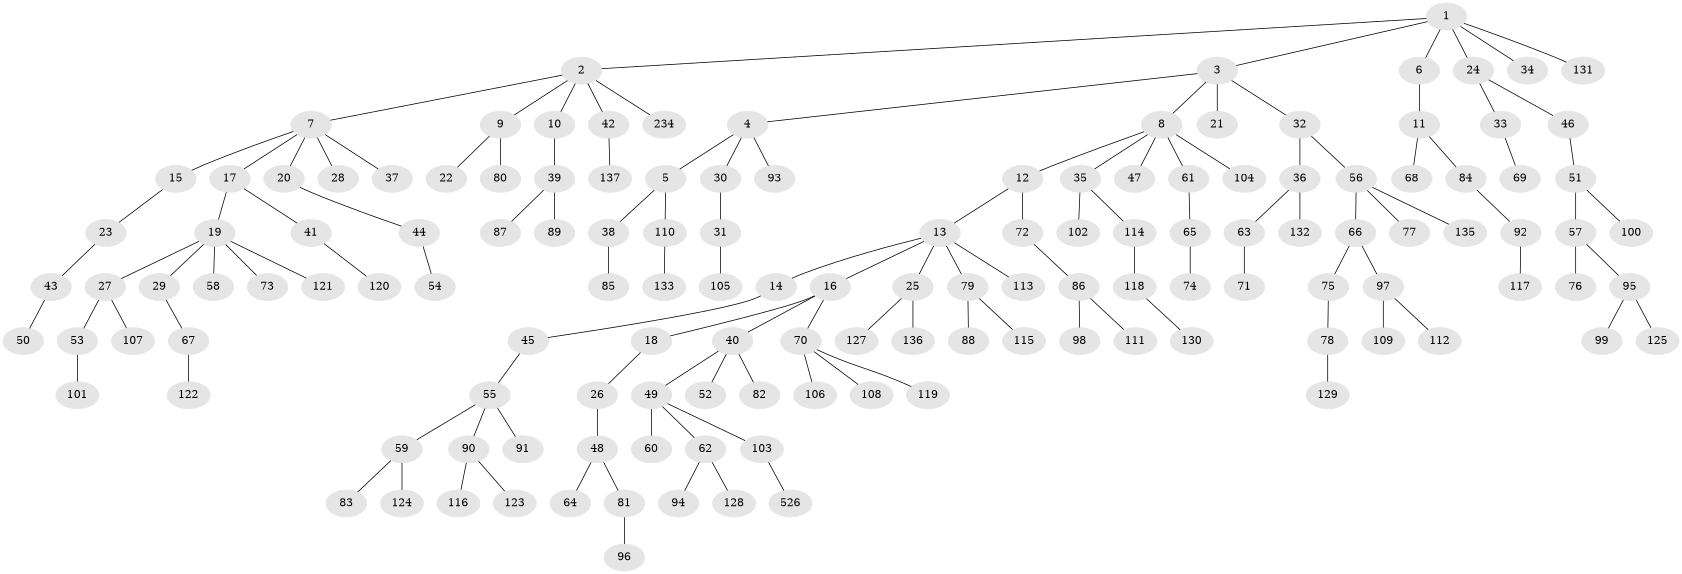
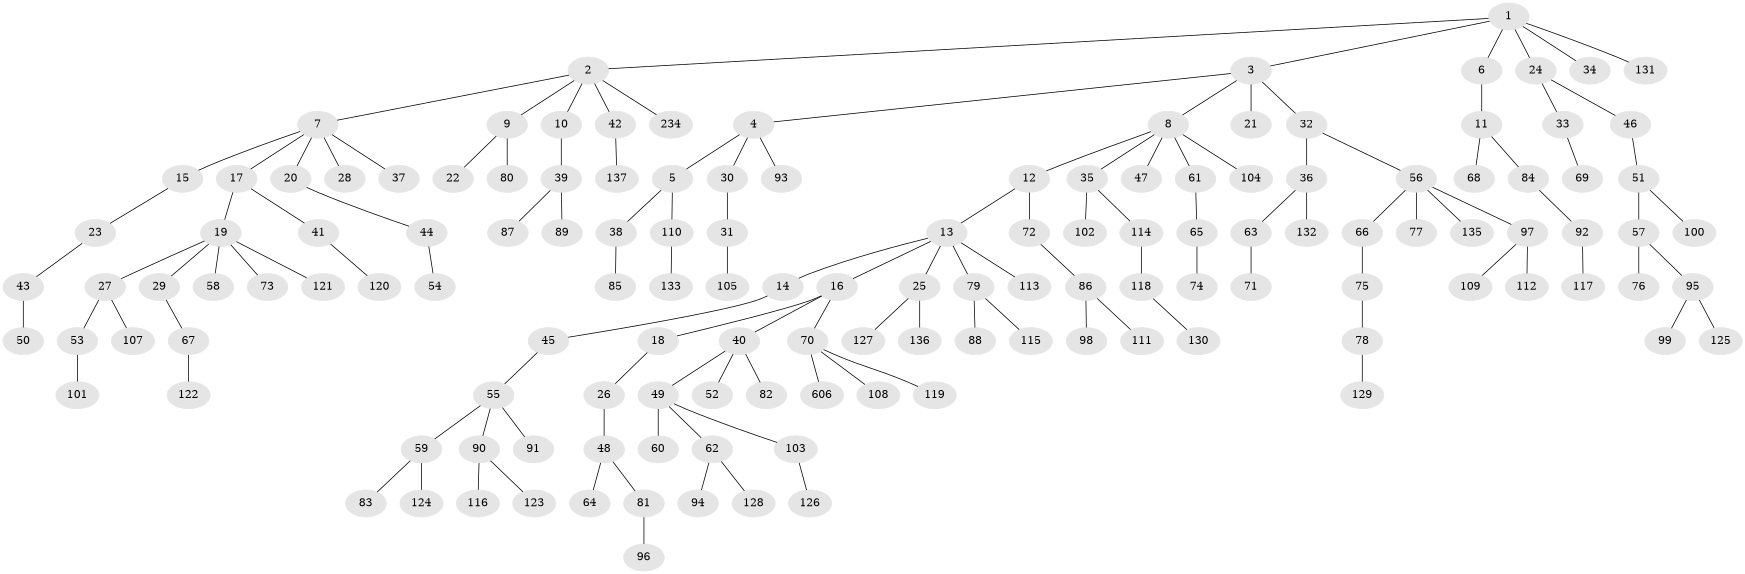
edge "66" -- "97": now "56" -- "97"
node "106": label "106" -> "606"
node "526": label "526" -> "126"
